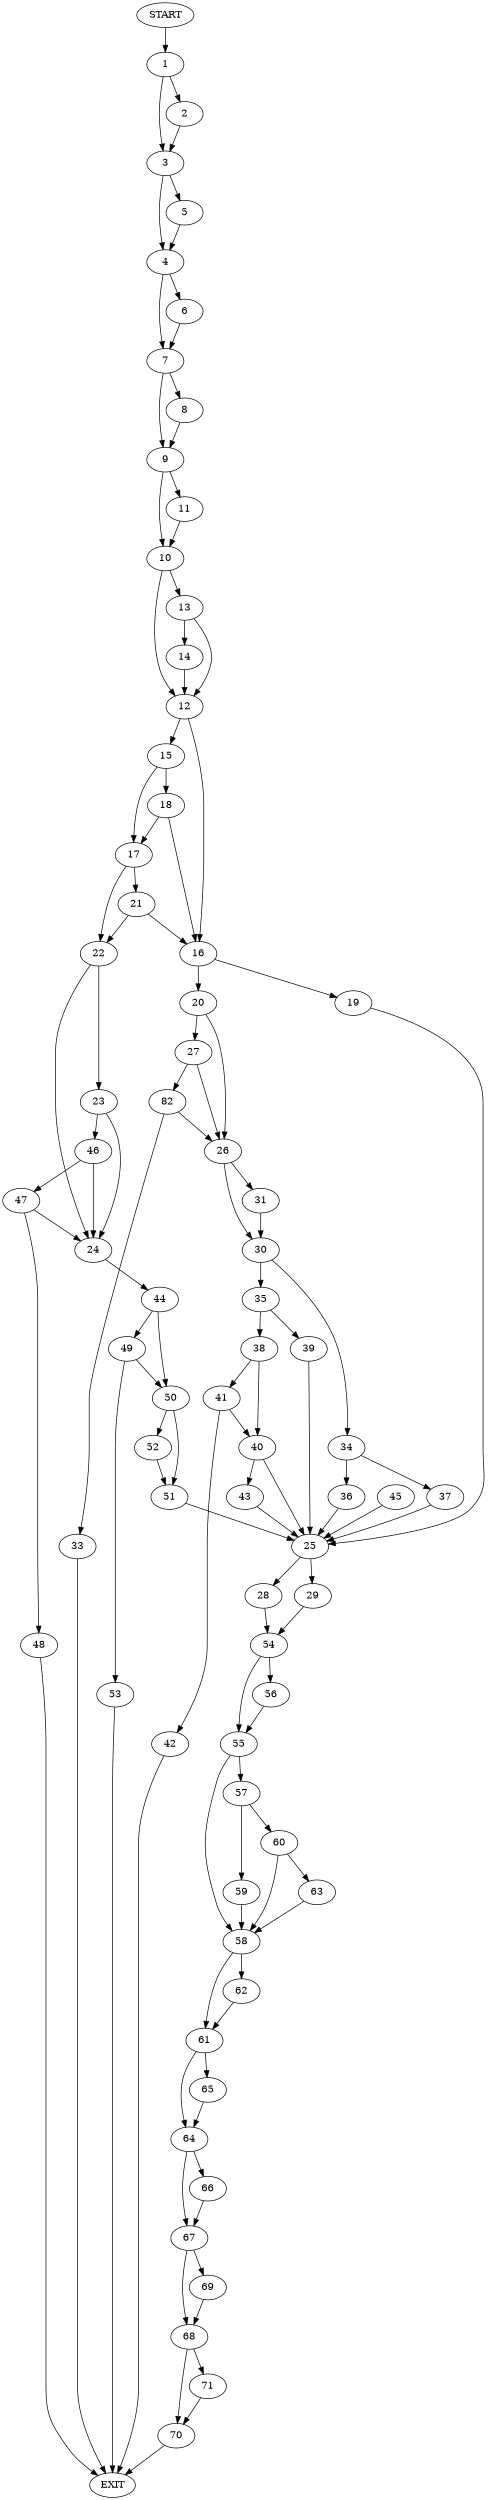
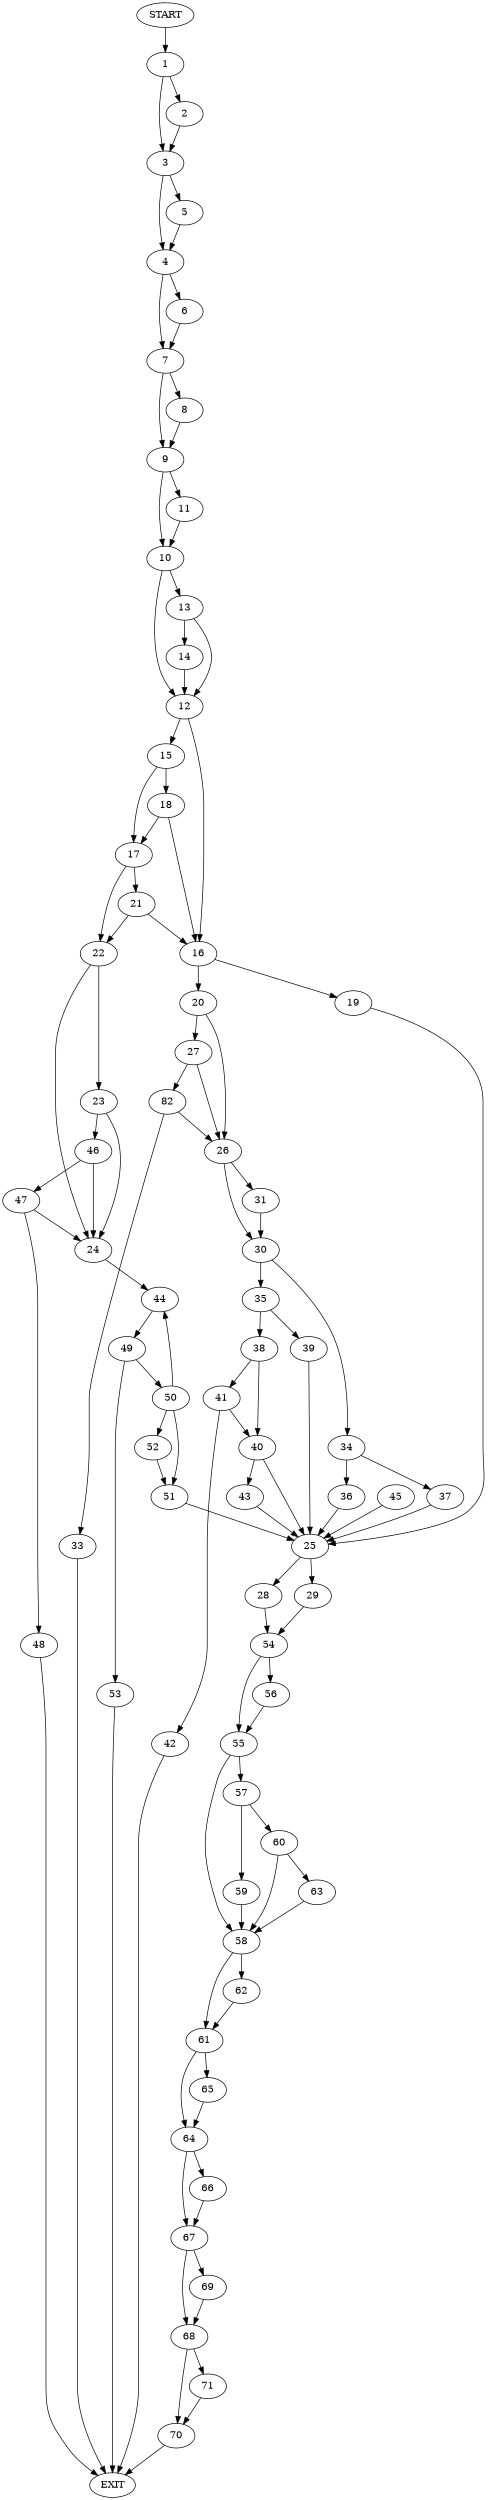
edge "44" -> "50": reversed
